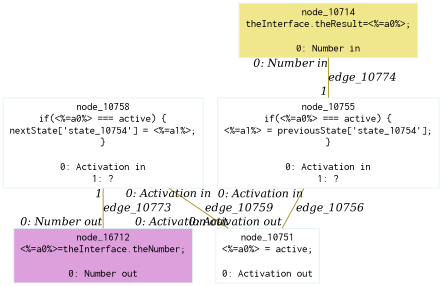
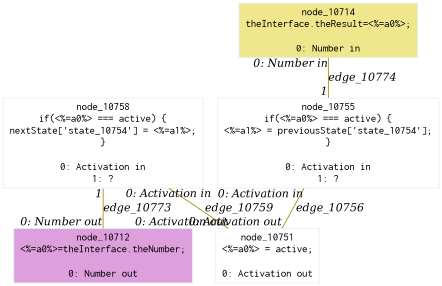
node "node_16712 <%=a0%>=theInterface.theNumber; 0: Number out": label "node_16712 <%=a0%>=theInterface.theNumber; 0: Number out" -> "node_10712 <%=a0%>=theInterface.theNumber; 0: Number out"
